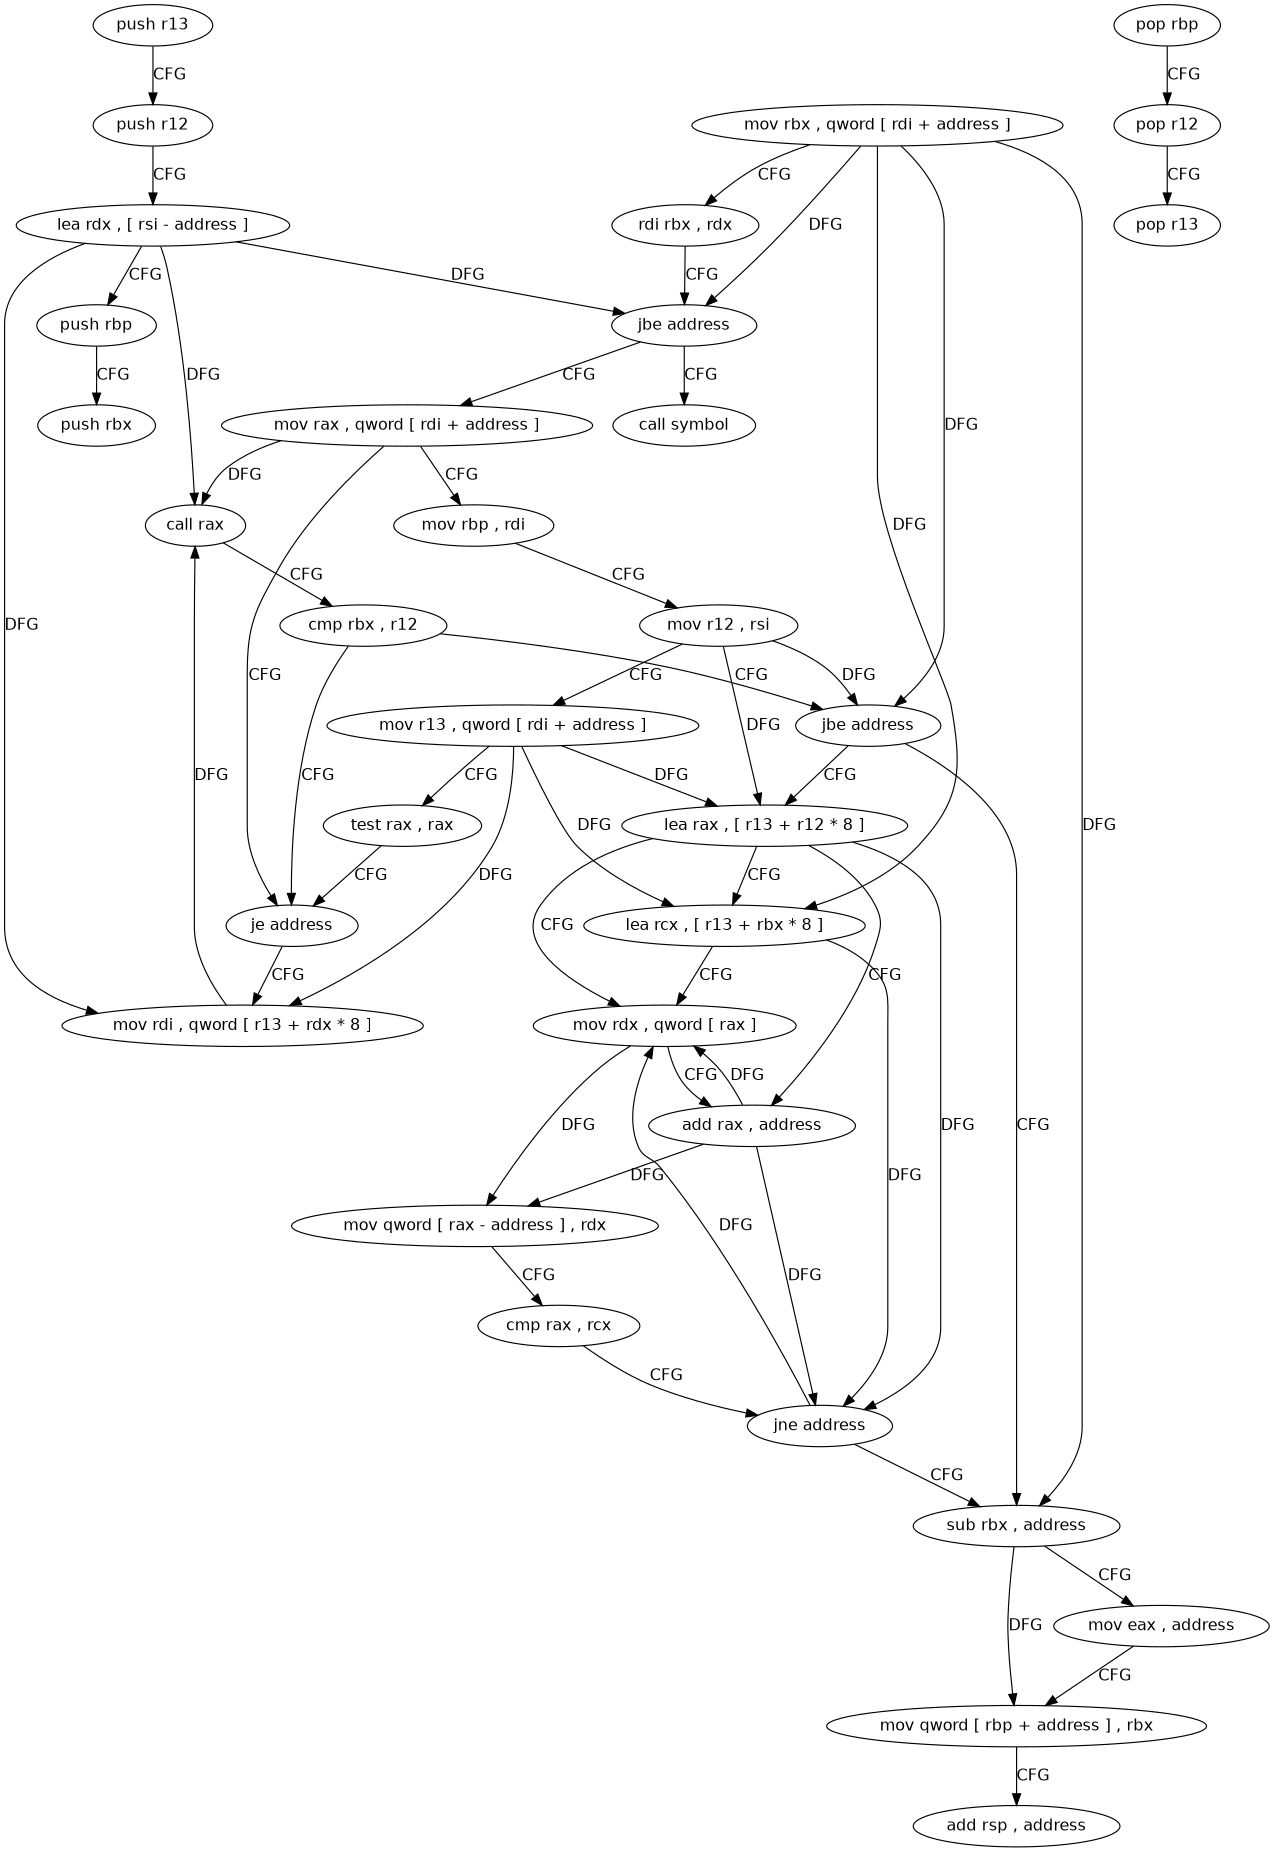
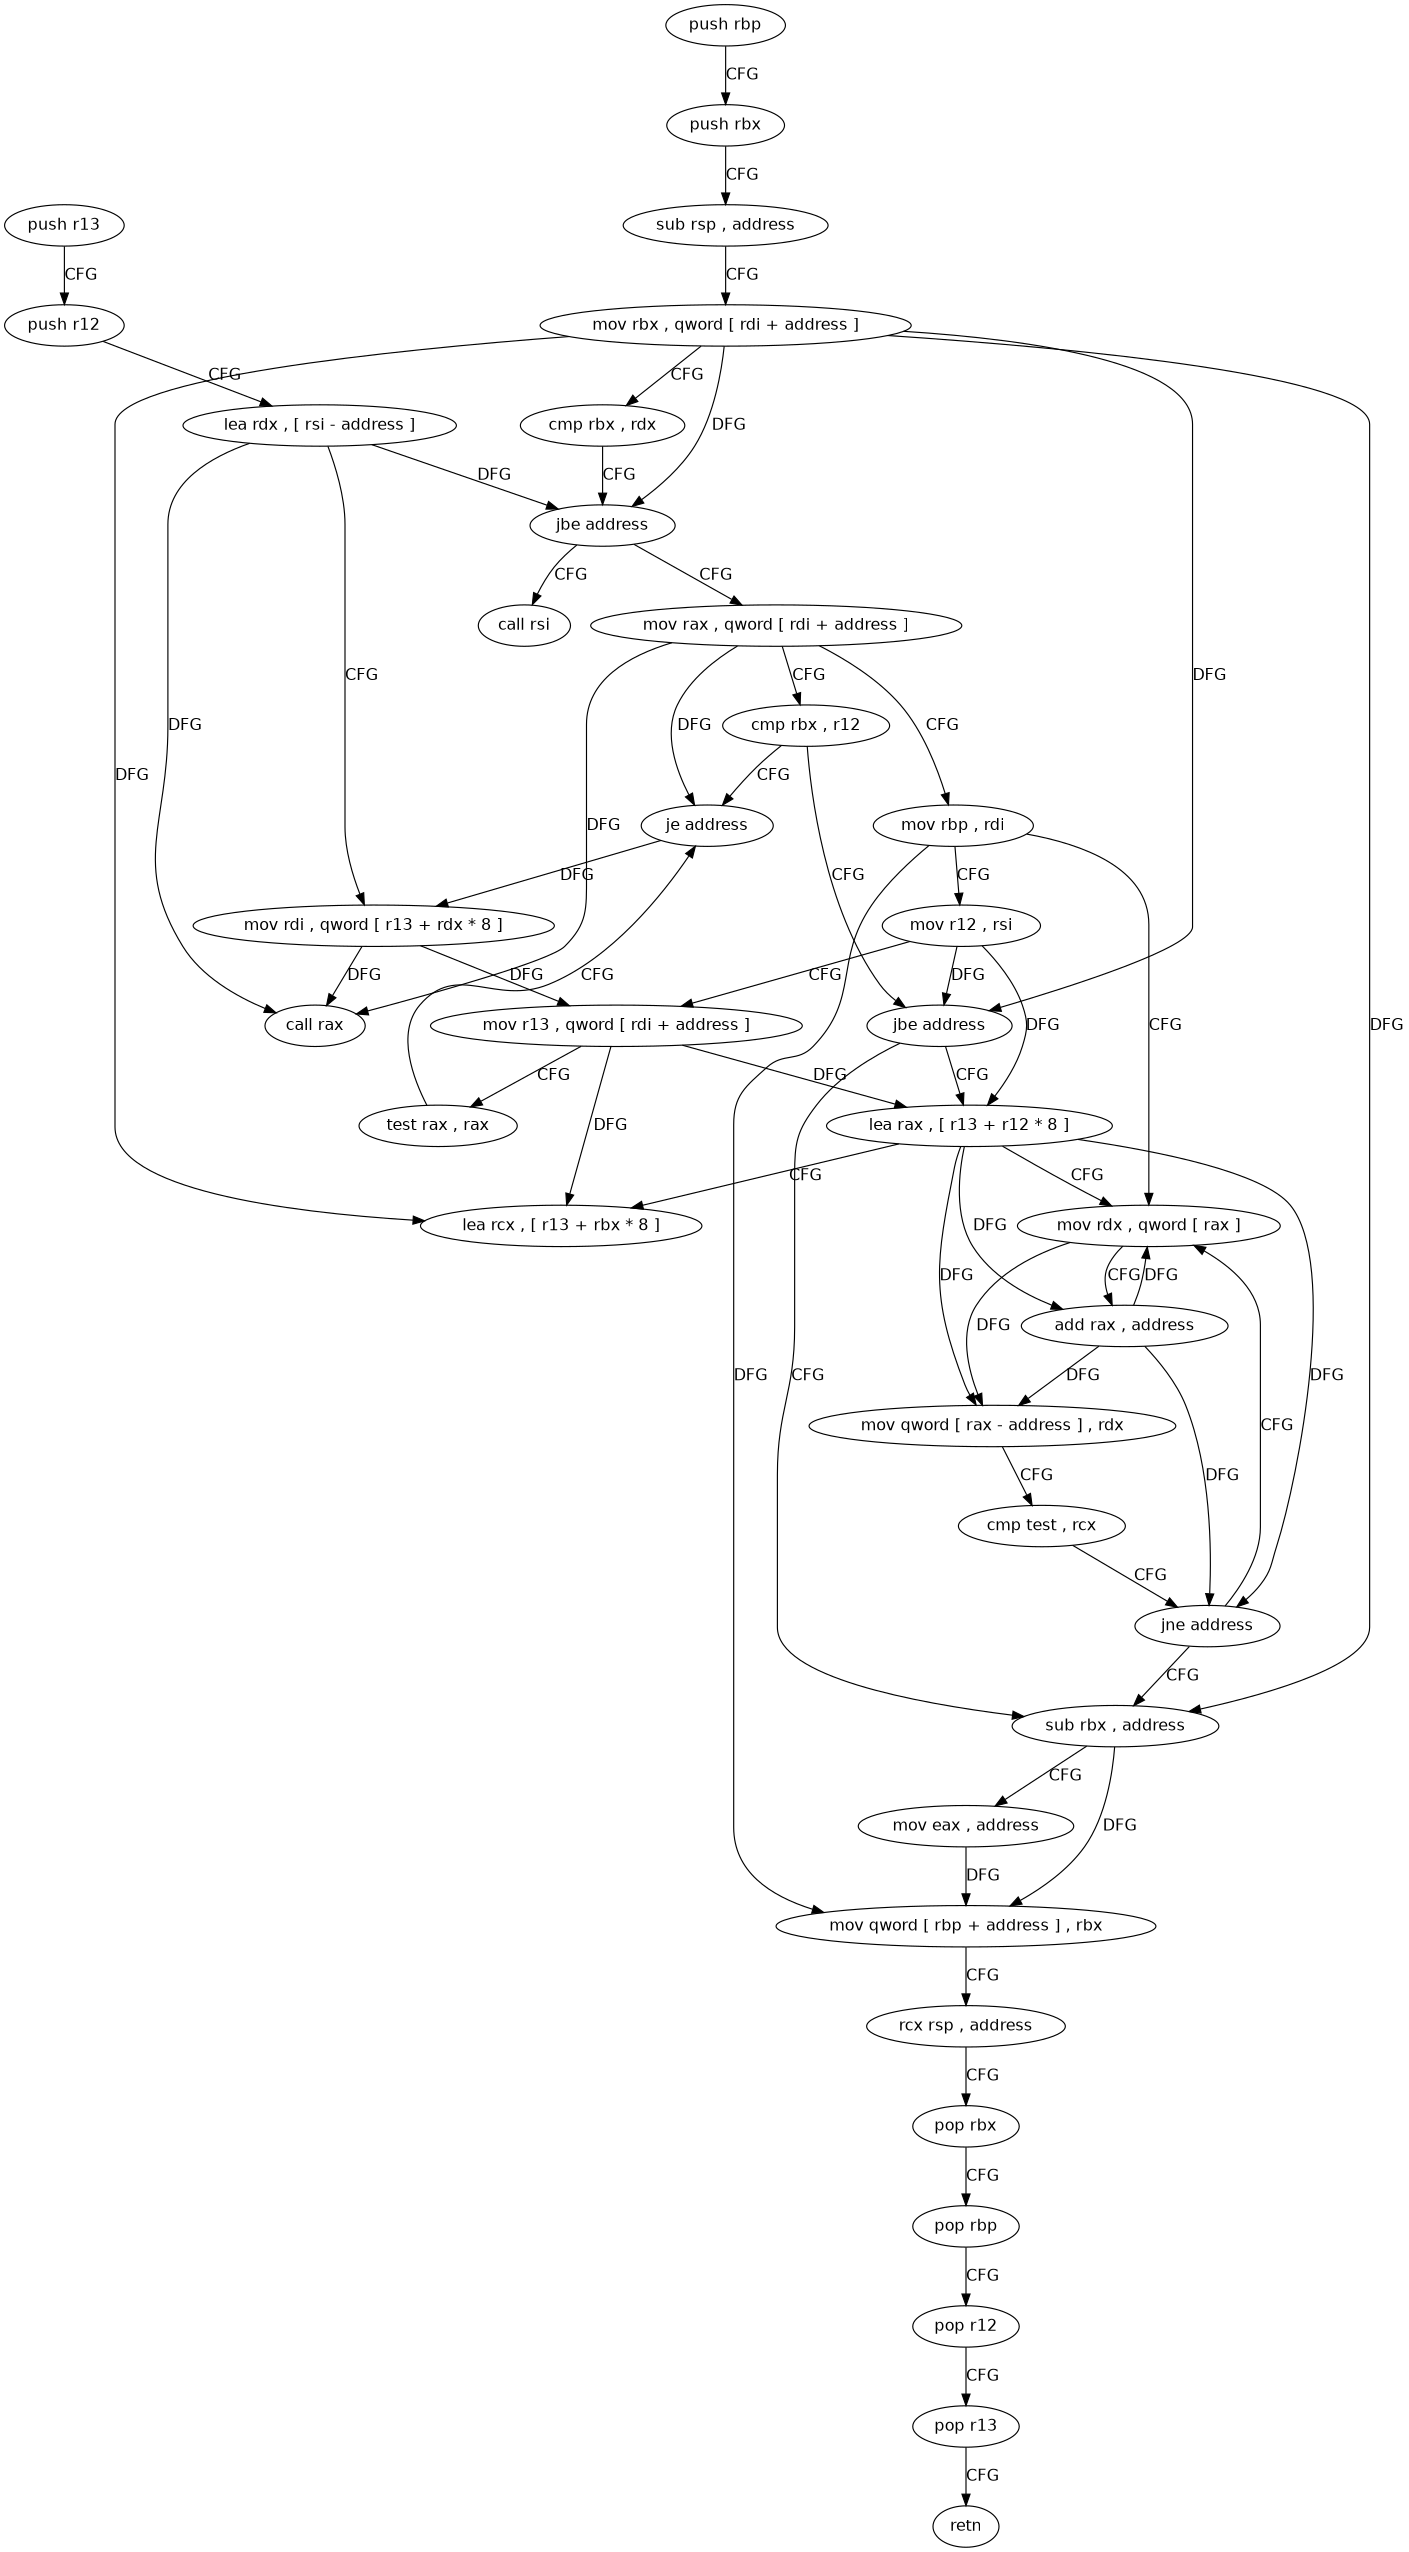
node "rdi rbx , rdx": label "rdi rbx , rdx" -> "cmp rbx , rdx"
node "sub rsp , address": added
edge "lea rdx , [ rsi - address ]" -> "push rbp": removed, label "CFG"
node "call symbol": label "call symbol" -> "call rsi"
edge "call rax" -> "cmp rbx , r12": now "mov rax , qword [ rdi + address ]" -> "cmp rbx , r12"
edge "lea rdx , [ rsi - address ]" -> "mov rdi , qword [ r13 + rdx * 8 ]": label "DFG" -> "CFG"
edge "mov rax , qword [ rdi + address ]" -> "je address": label "CFG" -> "DFG"
edge "mov r13 , qword [ rdi + address ]" -> "mov rdi , qword [ r13 + rdx * 8 ]": reversed
edge "lea rcx , [ r13 + rbx * 8 ]" -> "mov rdx , qword [ rax ]": now "mov rbp , rdi" -> "mov rdx , qword [ rax ]"
edge "je address" -> "mov rdi , qword [ r13 + rdx * 8 ]": label "CFG" -> "DFG"
edge "lea rax , [ r13 + r12 * 8 ]" -> "add rax , address": label "CFG" -> "DFG"
edge "lea rcx , [ r13 + rbx * 8 ]" -> "jne address": removed, label "DFG"
edge "jne address" -> "mov rdx , qword [ rax ]": label "DFG" -> "CFG"
edge "lea rax , [ r13 + r12 * 8 ]" -> "mov qword [ rax - address ] , rdx": added, label "DFG"
node "cmp rax , rcx": label "cmp rax , rcx" -> "cmp test , rcx"
edge "mov rbp , rdi" -> "mov qword [ rbp + address ] , rbx": added, label "DFG"
edge "mov eax , address" -> "mov qword [ rbp + address ] , rbx": label "CFG" -> "DFG"
node "add rsp , address": label "add rsp , address" -> "rcx rsp , address"
node "pop rbx": added
node "retn": added
